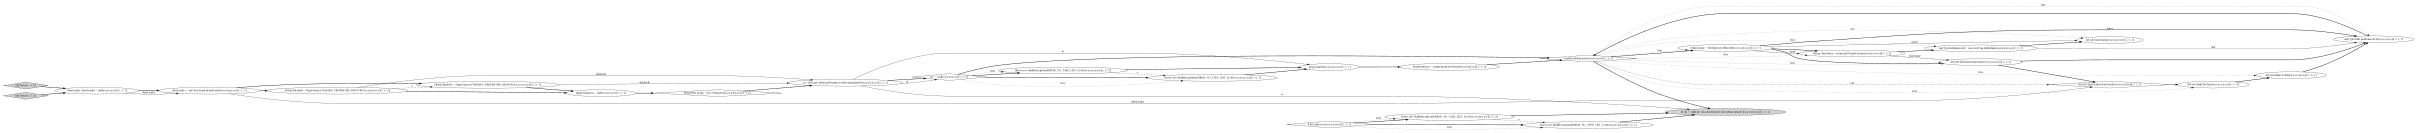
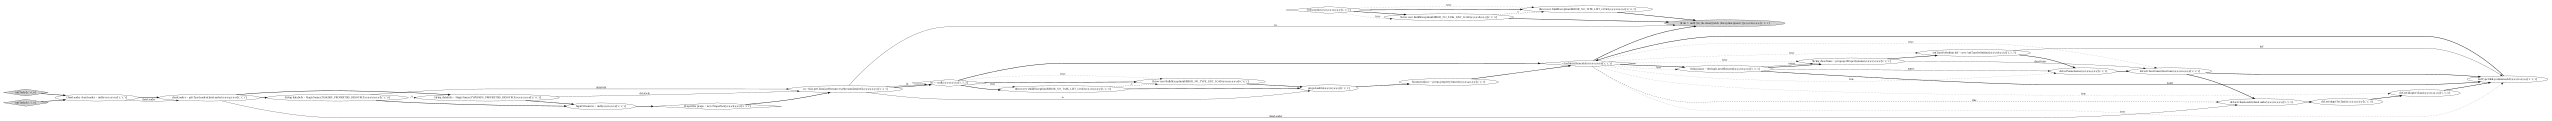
edge "String name = (String)e.nextElement()@@@16@@@['1', '1', '1']" -> "def.setClassName(className)@@@20@@@['1', '1', '1']": now "def.setName(name)@@@19@@@['1', '1', '1']" -> "def.setClassName(className)@@@20@@@['1', '1', '1']"
node "def.setClassLoader(classLoader)@@@21@@@['1', '1', '1']": shape diamond -> ellipse
edge "e.hasMoreElements()@@@15@@@['1', '1', '1']" -> "def.setAdaptToClass()@@@22@@@['1', '1', '0']": removed, label "true"
